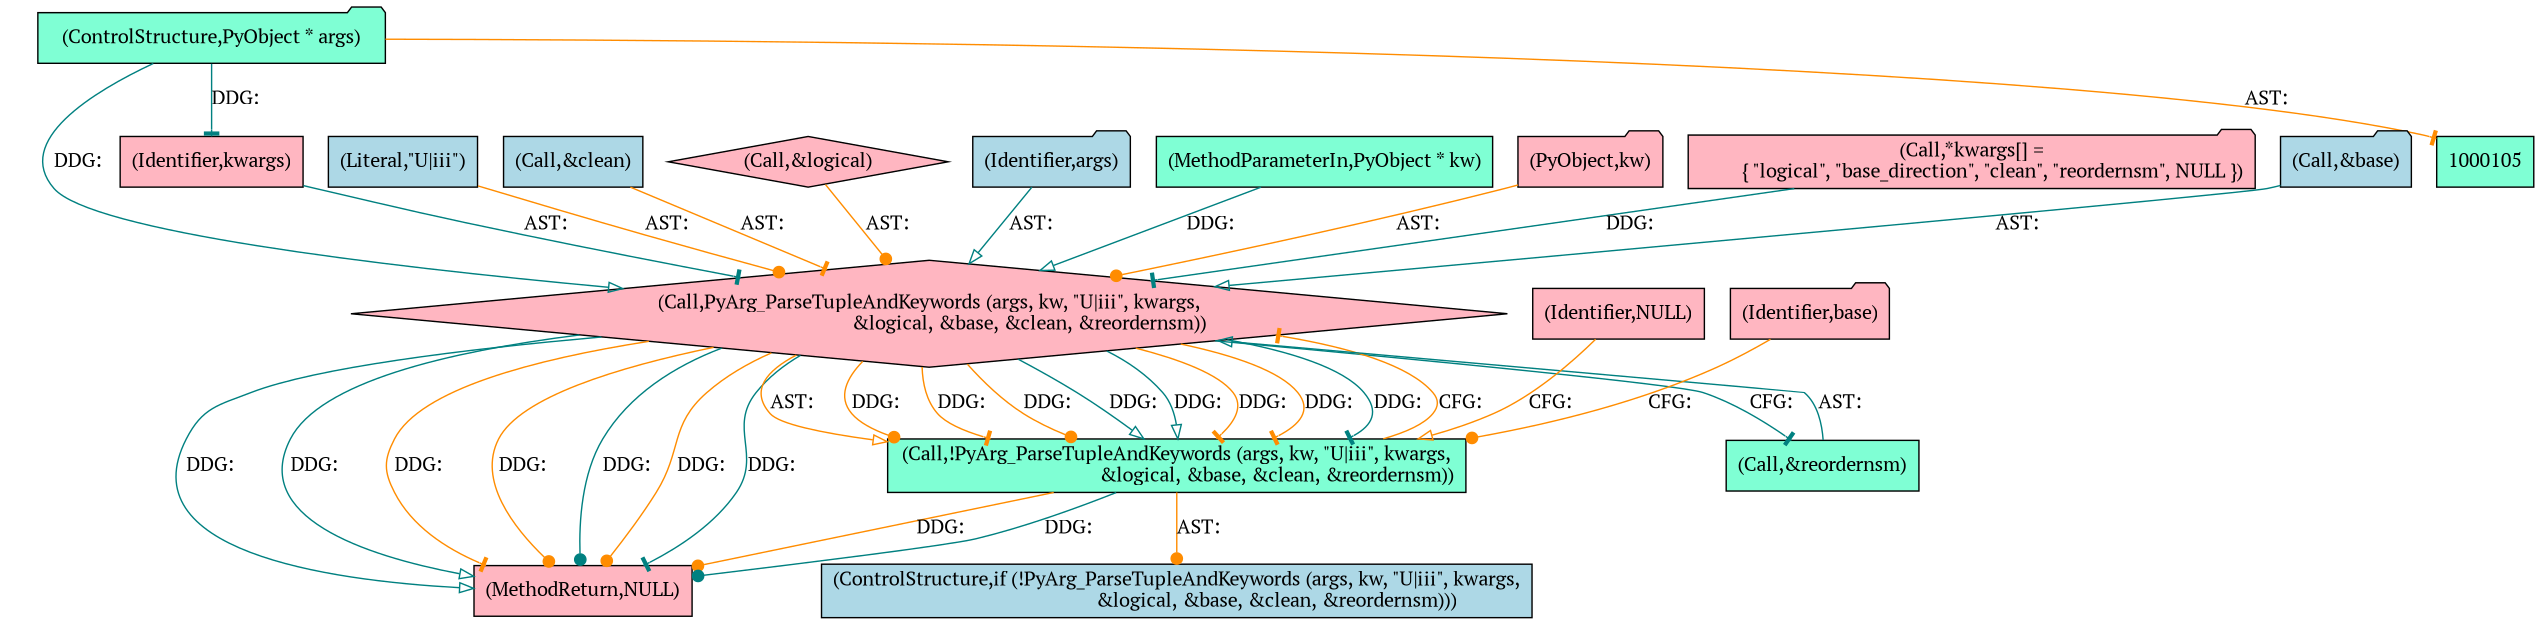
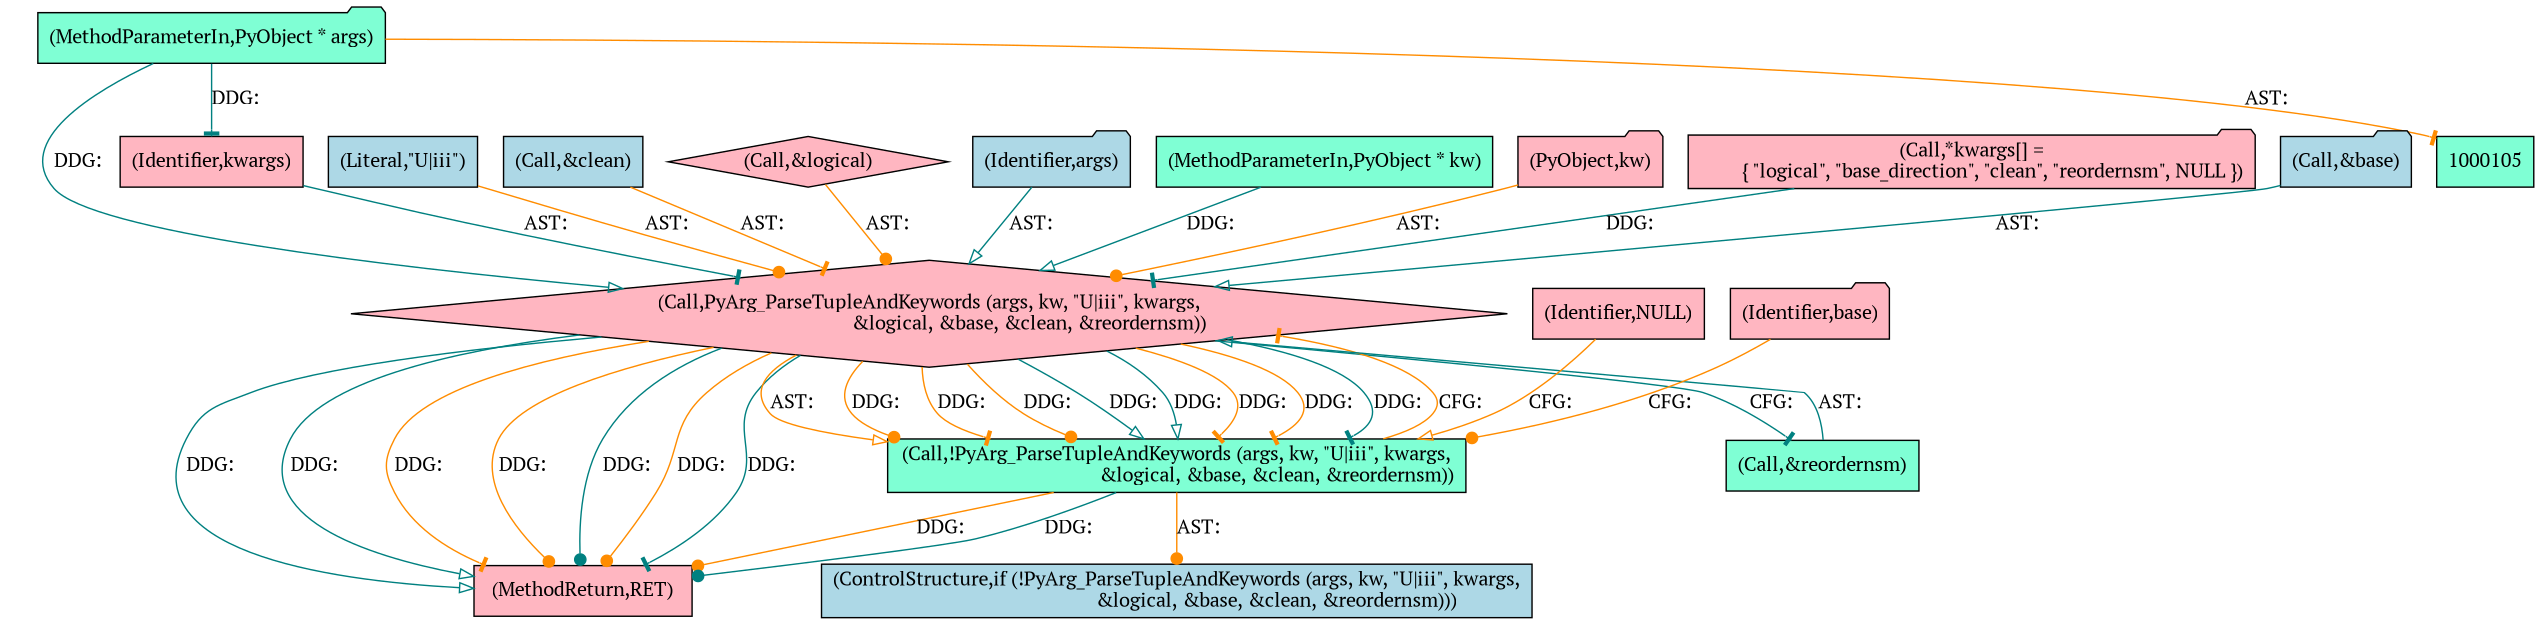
node "(ControlStructure,PyObject * args)": label "(ControlStructure,PyObject * args)" -> "(MethodParameterIn,PyObject * args)"
node "(MethodReturn,NULL)": label "(MethodReturn,NULL)" -> "(MethodReturn,RET)"
